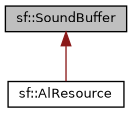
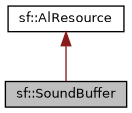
edge "sf::AlResource" -> "sf::SoundBuffer": reversed
